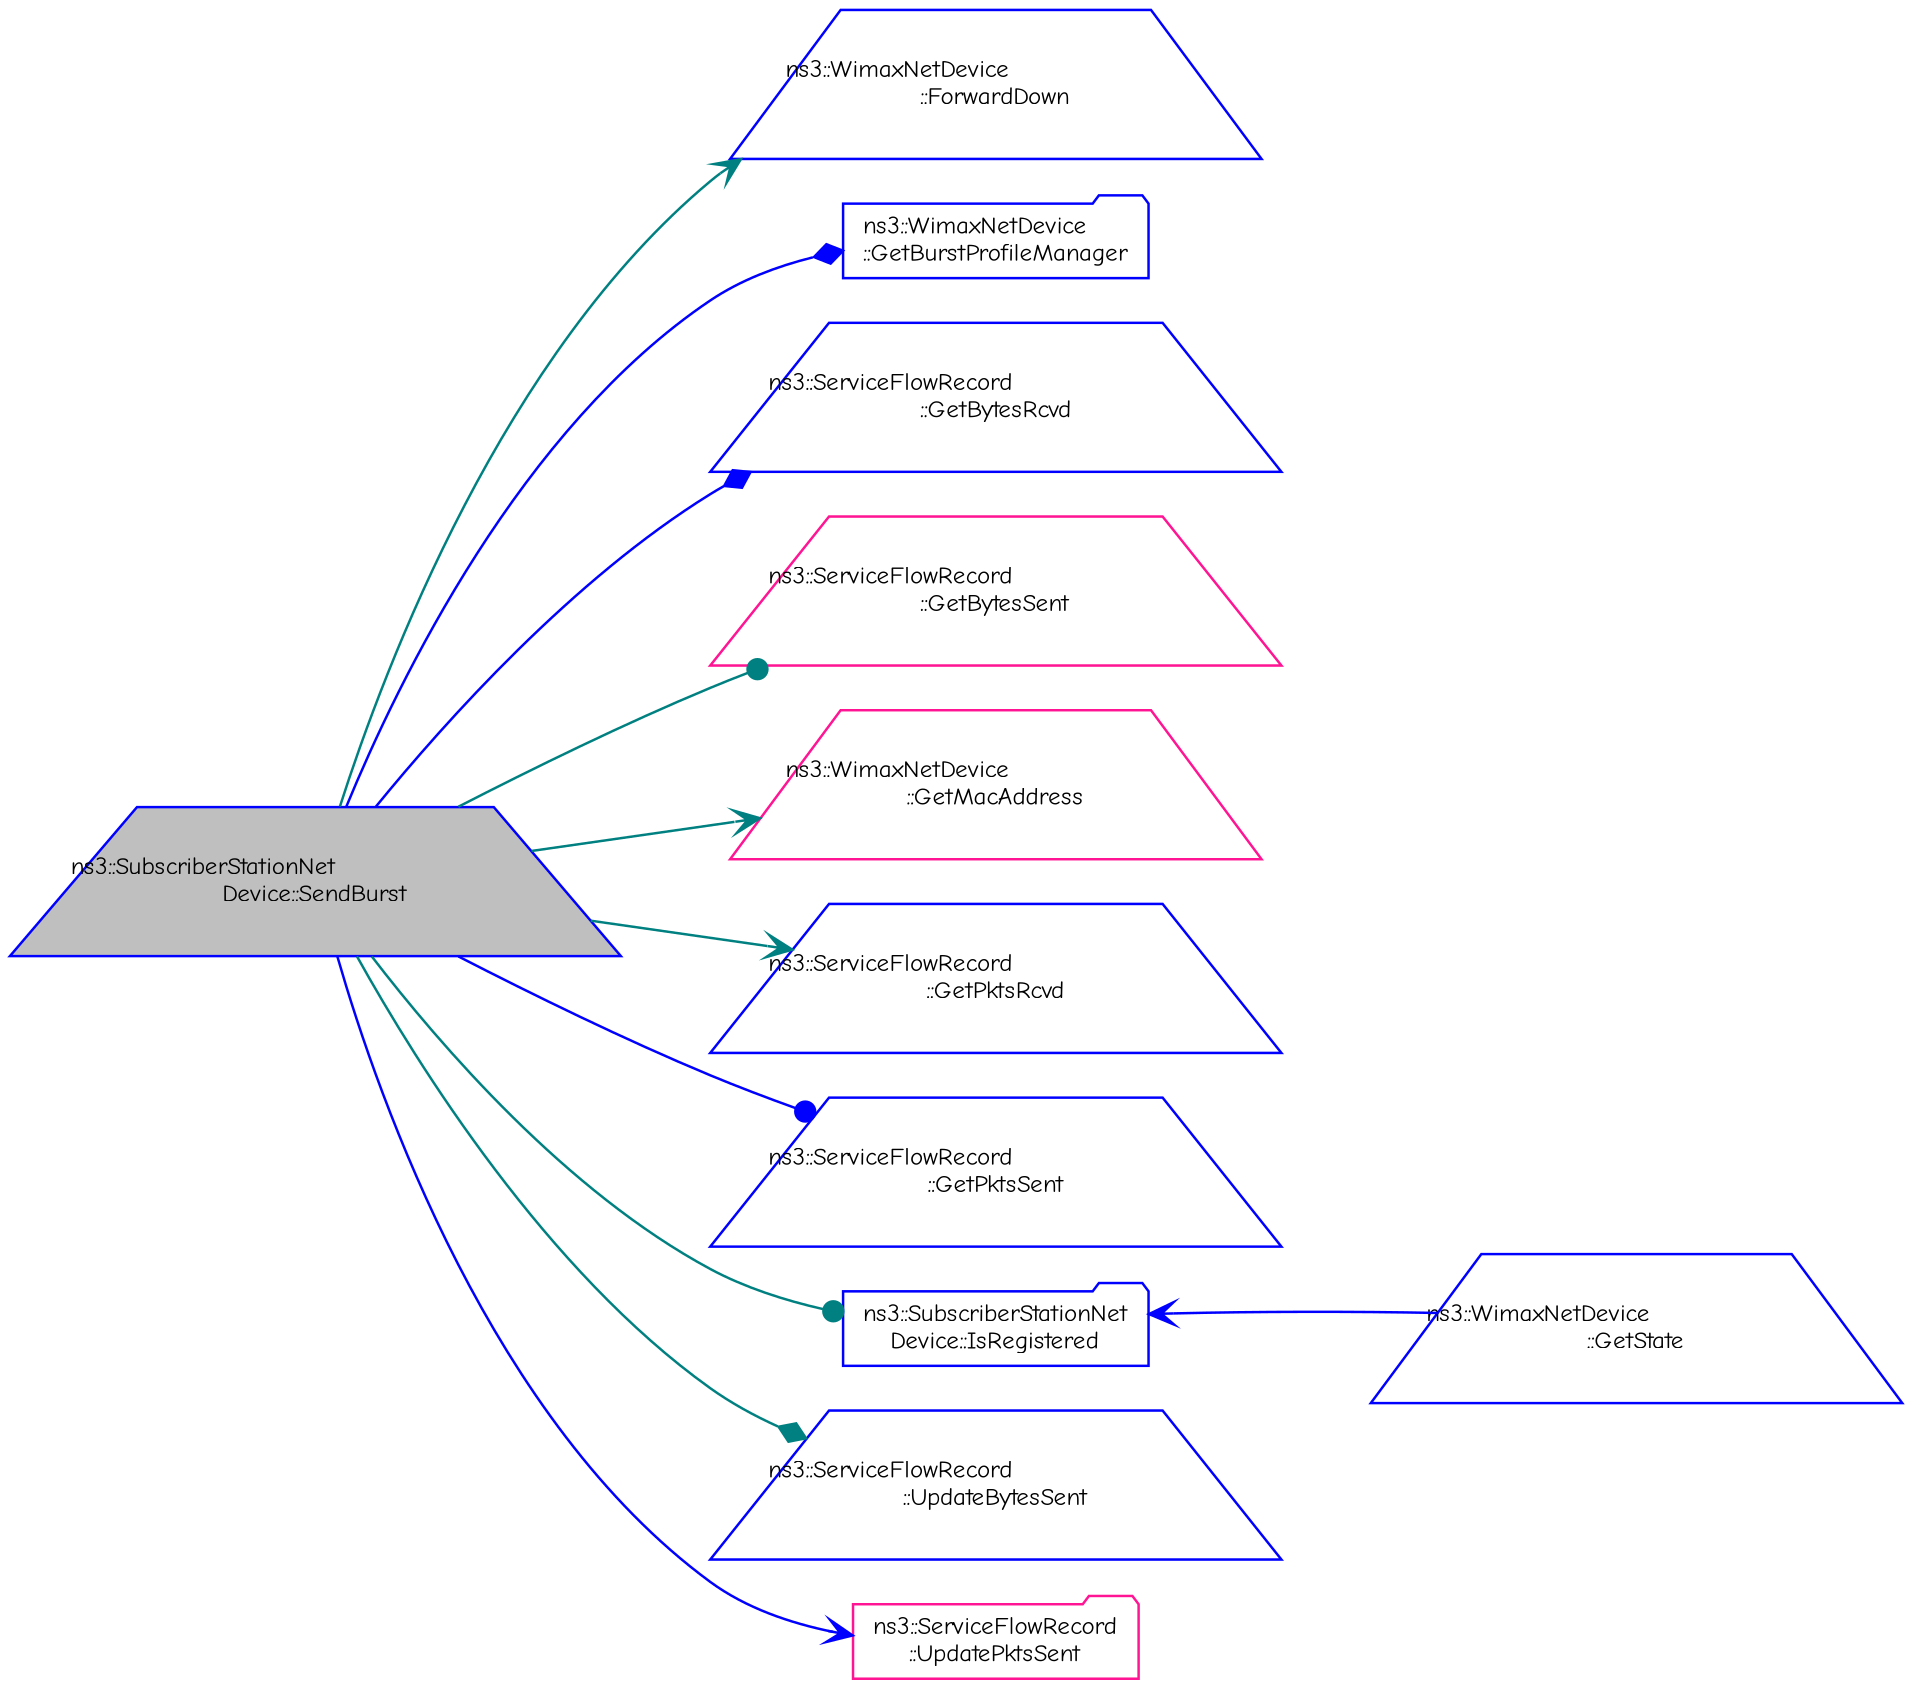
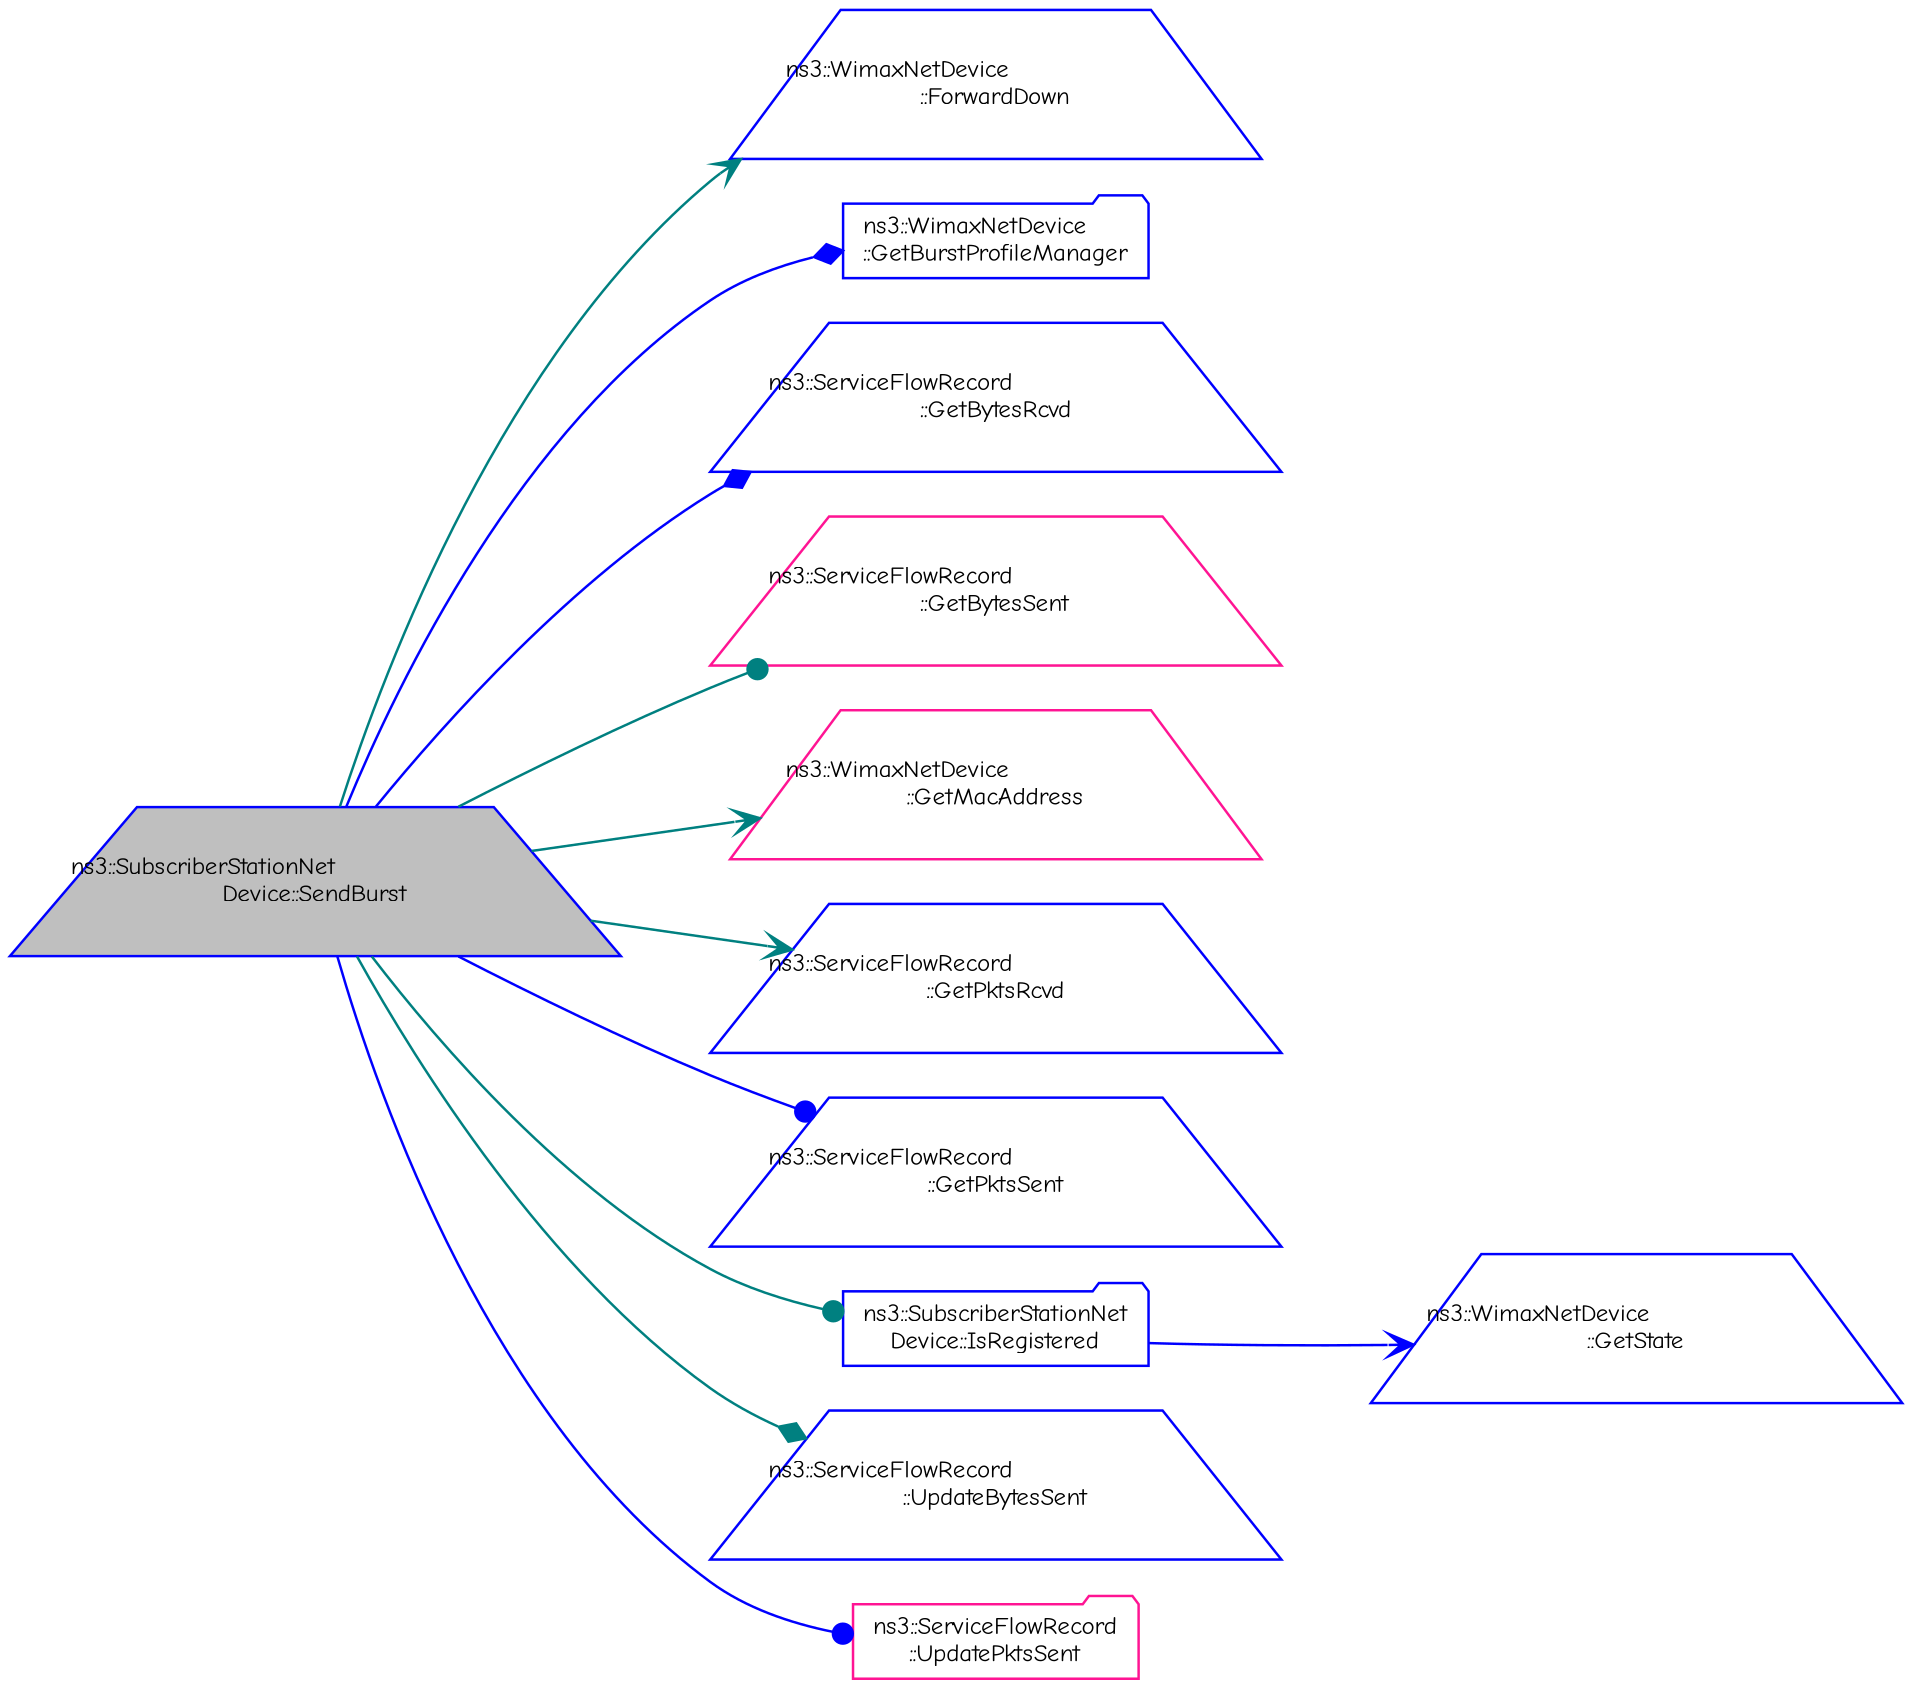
edge "ns3::WimaxNetDevice ::GetState" -> "ns3::SubscriberStationNet Device::IsRegistered": reversed
edge "ns3::SubscriberStationNet Device::SendBurst" -> "ns3::ServiceFlowRecord ::UpdatePktsSent": arrowhead vee -> dot
